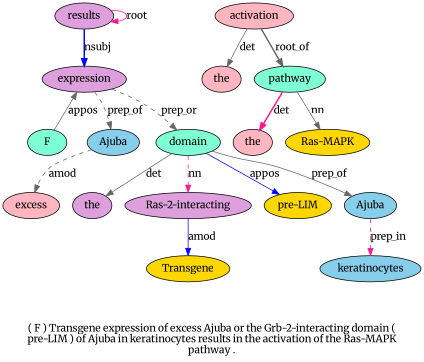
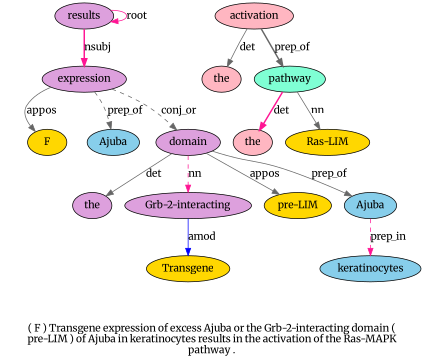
edge "results" -> "expression": color blue -> deeppink
edge "activation" -> "pathway": label "root_of" -> "prep_of"
edge "expression" -> "domain": label "prep_or" -> "conj_or"
edge "F" -> "expression": reversed
node "F": fillcolor aquamarine -> gold
node "domain": fillcolor aquamarine -> plum
node "Ras-MAPK": label "Ras-MAPK" -> "Ras-LIM"
edge "domain" -> "pre-LIM": color blue -> gray40
node "excess": removed
node "Ras-2-interacting": label "Ras-2-interacting" -> "Grb-2-interacting"
